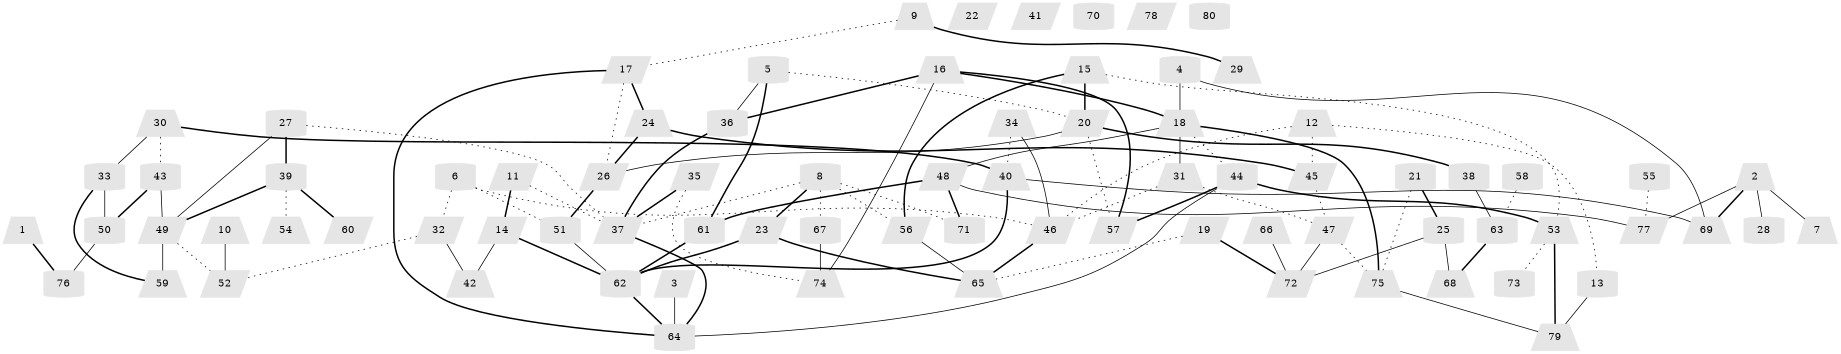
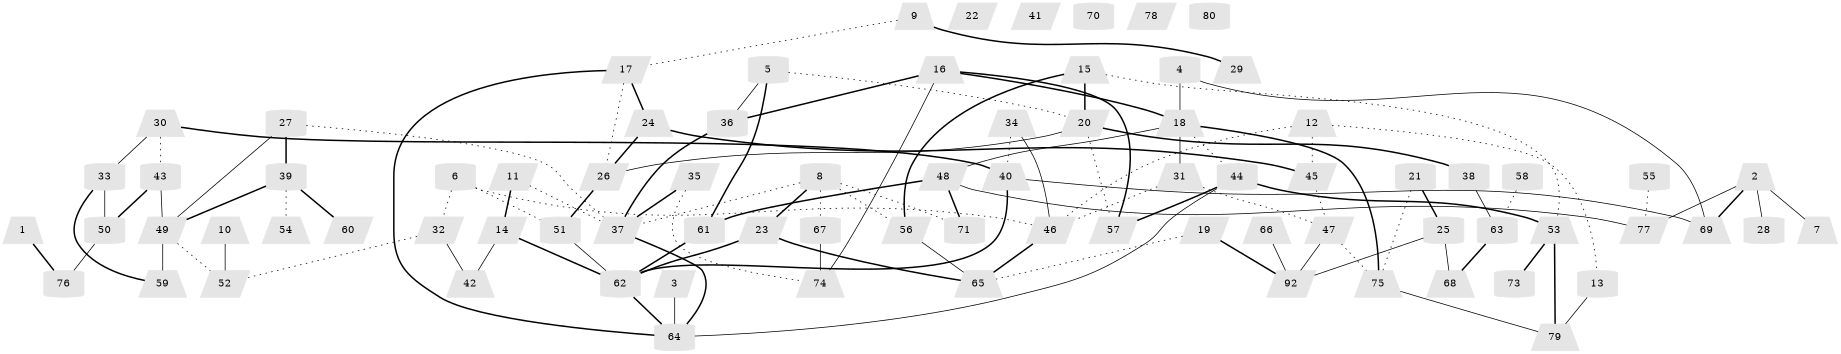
edge "53" -- "73": style dotted -> bold
node "72": label "72" -> "92"
